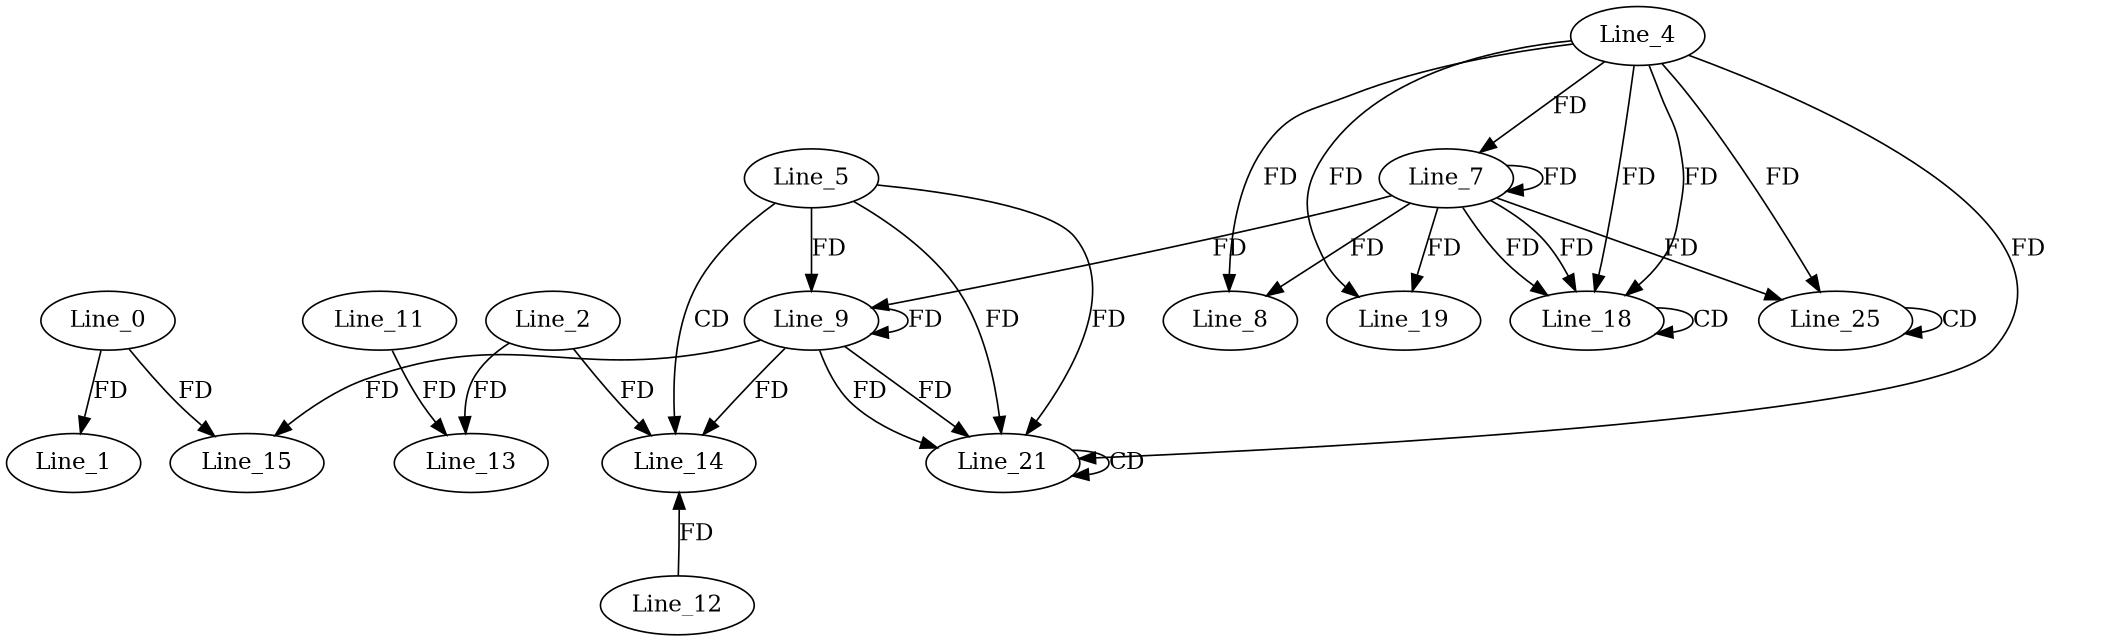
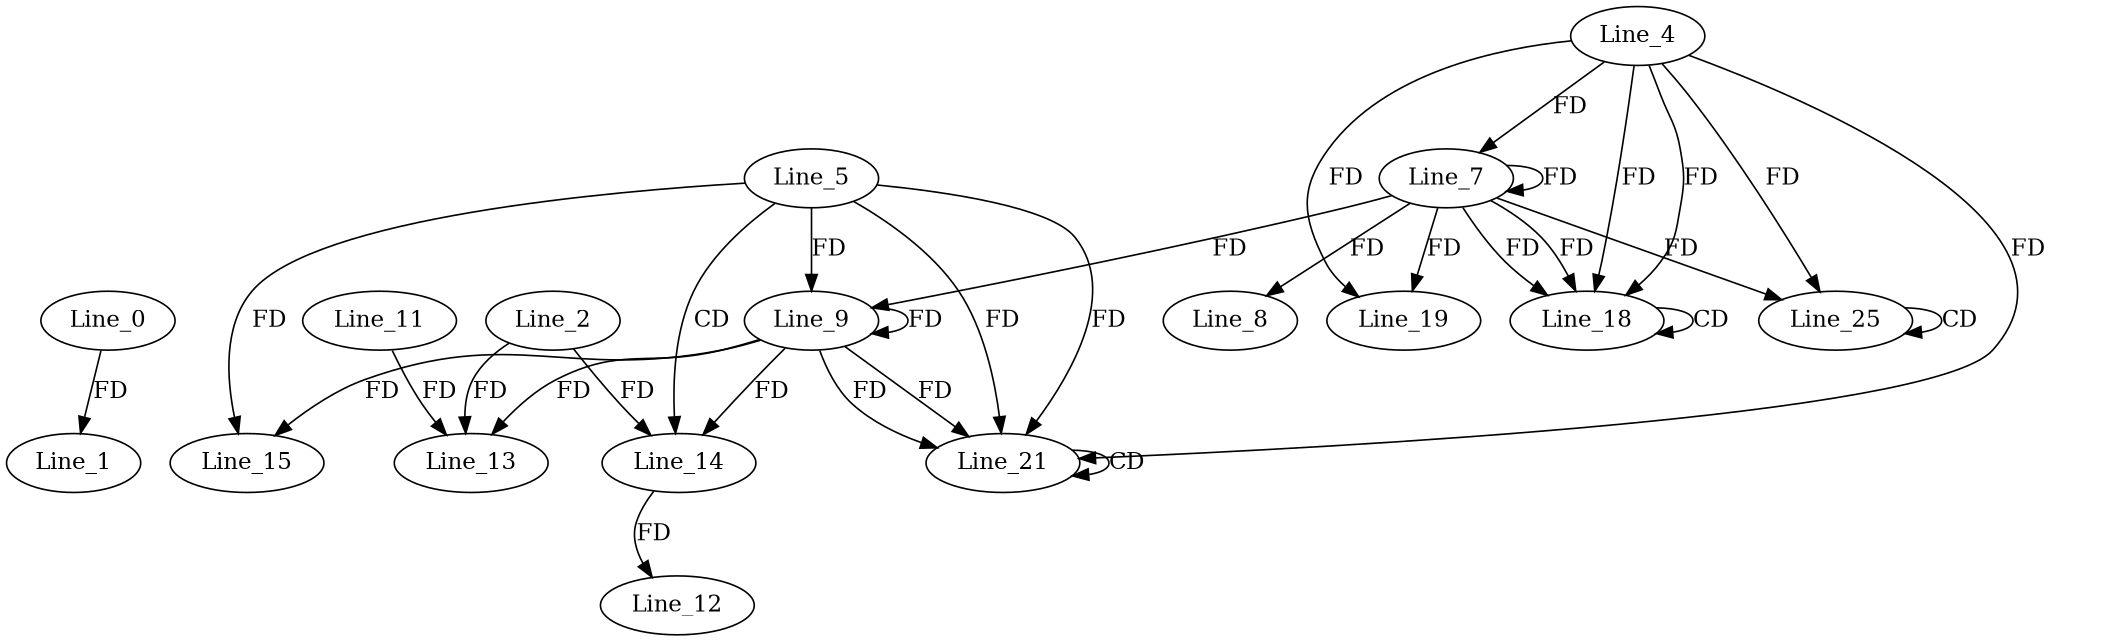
edge "Line_4" -> "Line_8": removed, label "FD"
edge "Line_9" -> "Line_13": added, label "FD"
edge "Line_0" -> "Line_15": now "Line_5" -> "Line_15"
edge "Line_12" -> "Line_14": reversed
